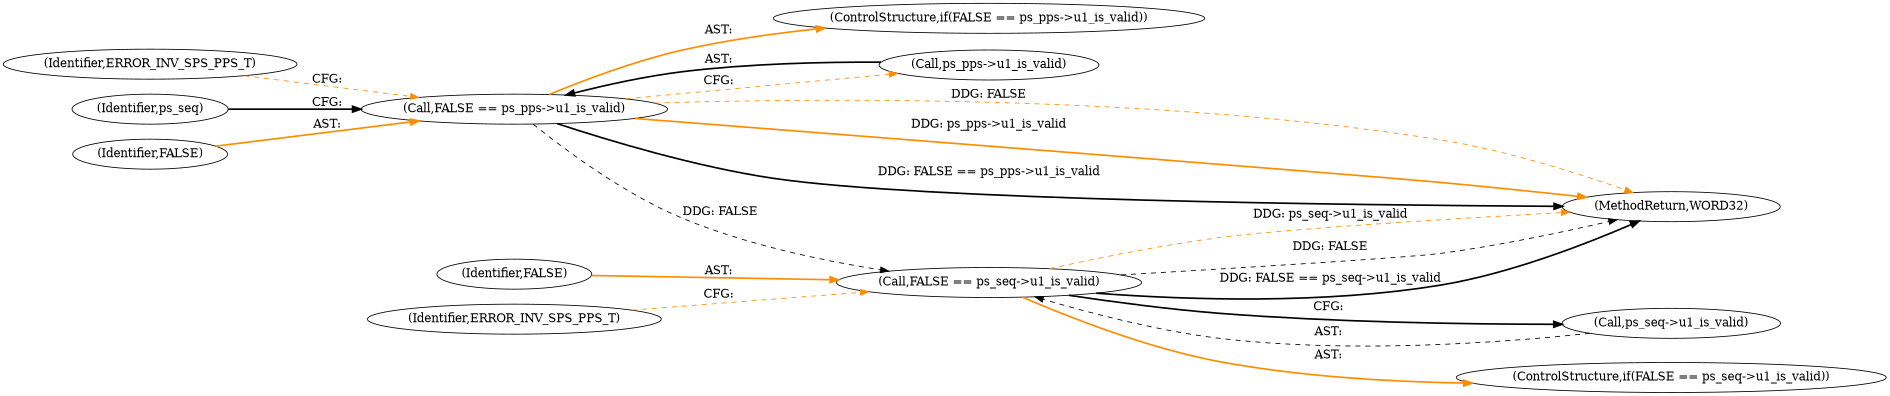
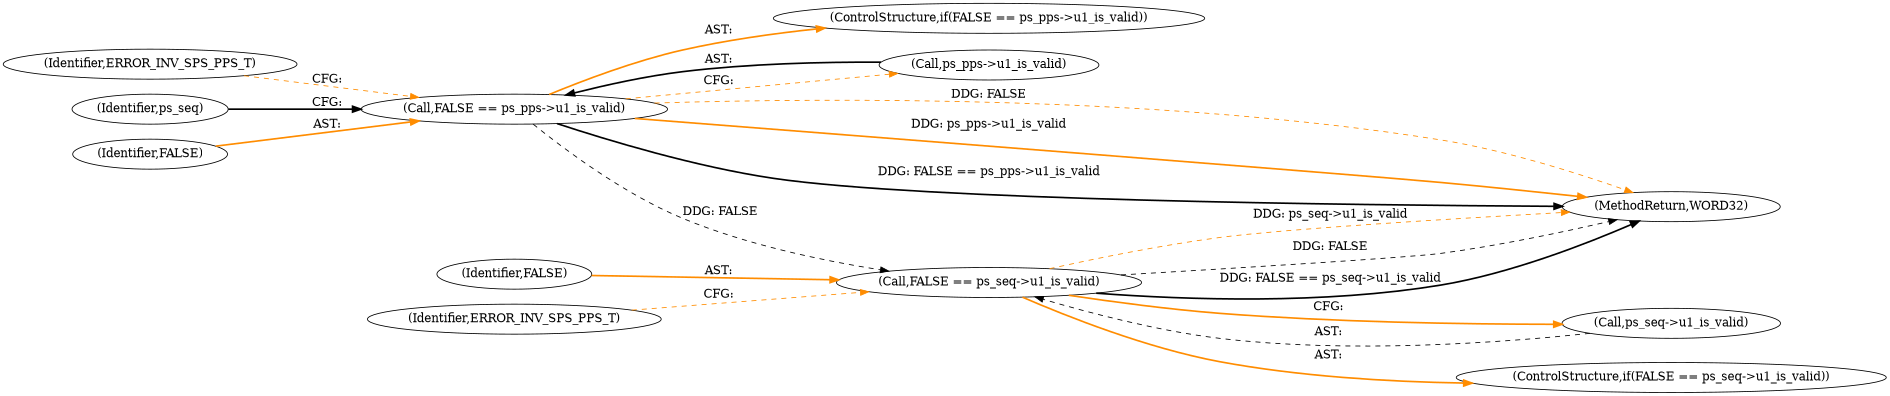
edge "(Call,FALSE == ps_seq->u1_is_valid)" -> "(Call,ps_seq->u1_is_valid)": color black -> darkorange
